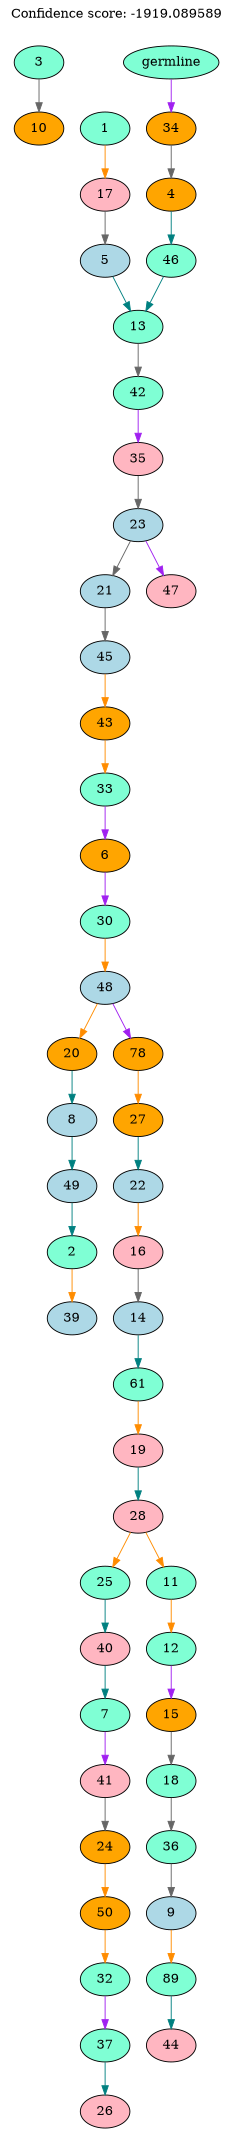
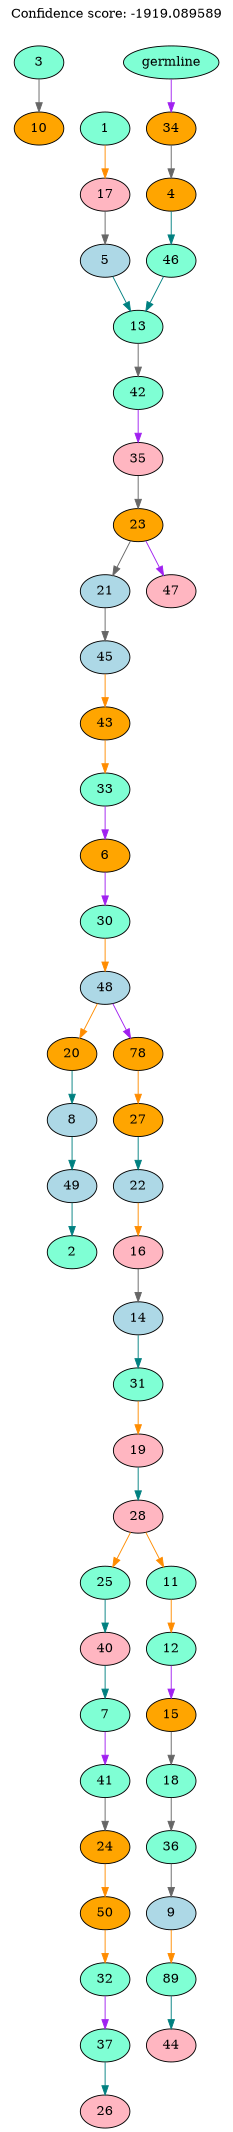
node "23": fillcolor lightblue -> orange
node "39": removed
node "61": label "61" -> "31"
node "41": fillcolor lightpink -> aquamarine
